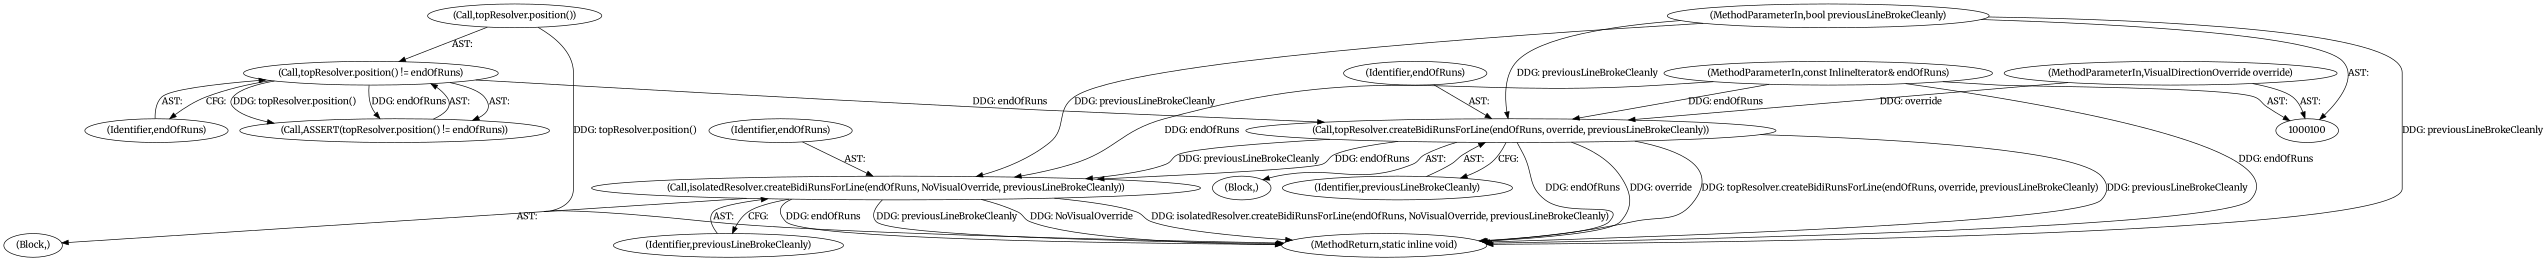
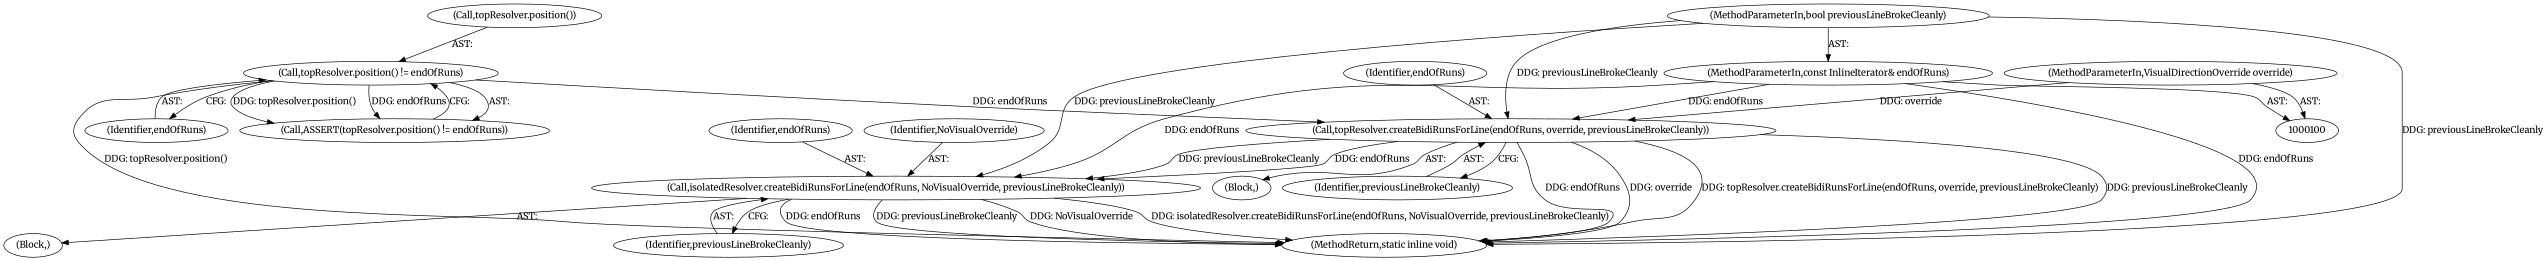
edge "(MethodParameterIn,bool previousLineBrokeCleanly)" -> "1000100": now "(MethodParameterIn,bool previousLineBrokeCleanly)" -> "(MethodParameterIn,const InlineIterator& endOfRuns)"
edge "(Call,ASSERT(topResolver.position() != endOfRuns))" -> "(Call,topResolver.position() != endOfRuns)": label "AST: " -> "CFG: "
node "(Identifier,NoVisualOverride)": added
edge "(Call,topResolver.position())" -> "(MethodReturn,static inline void)": now "(Call,topResolver.position() != endOfRuns)" -> "(MethodReturn,static inline void)"
